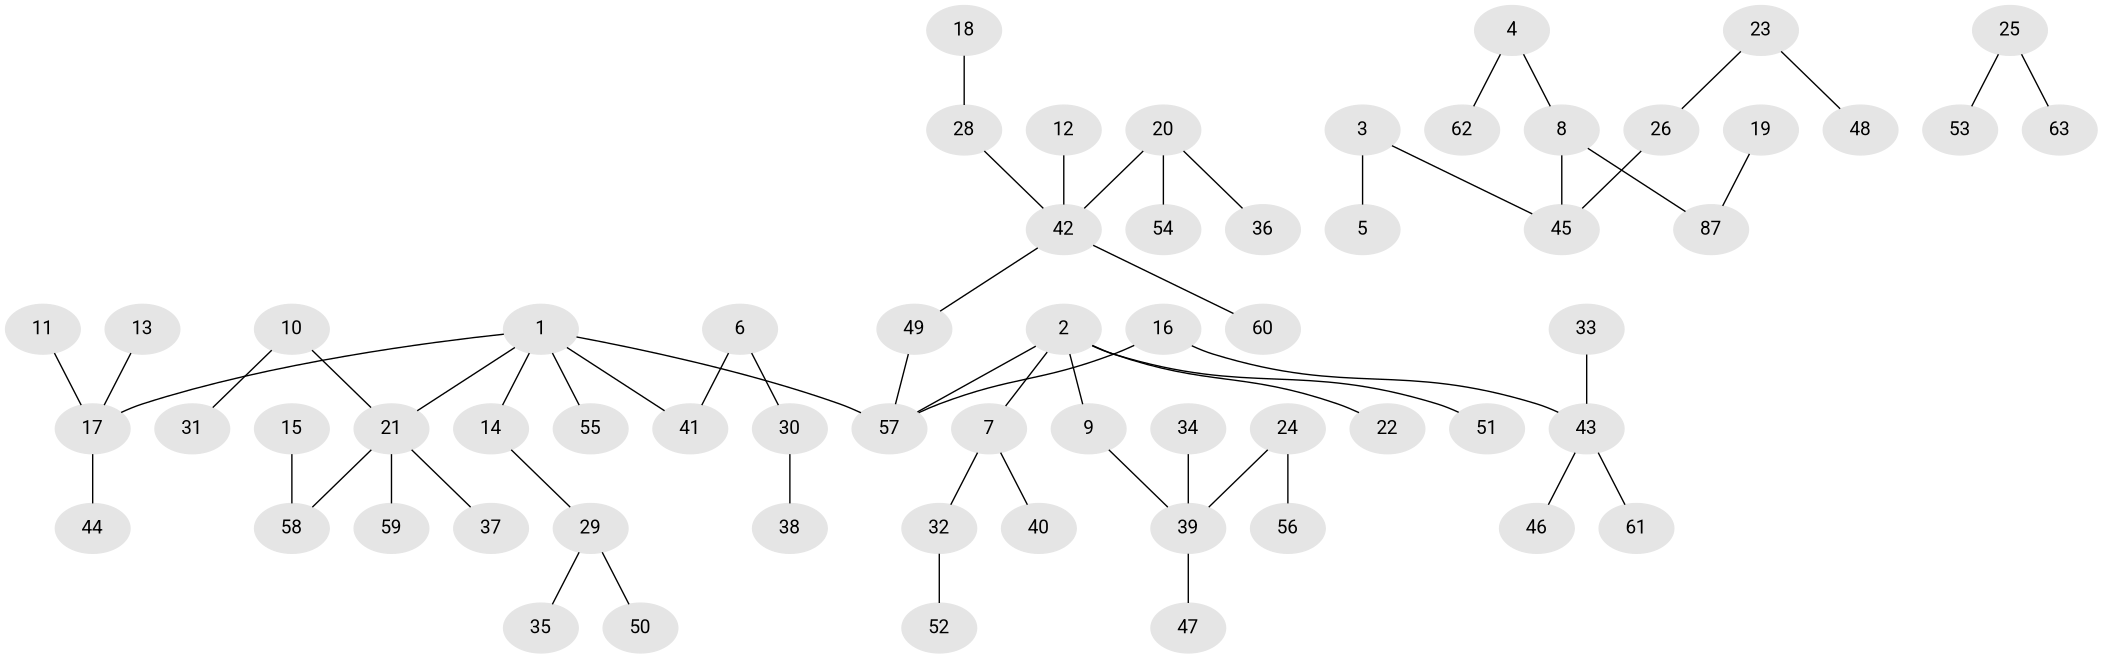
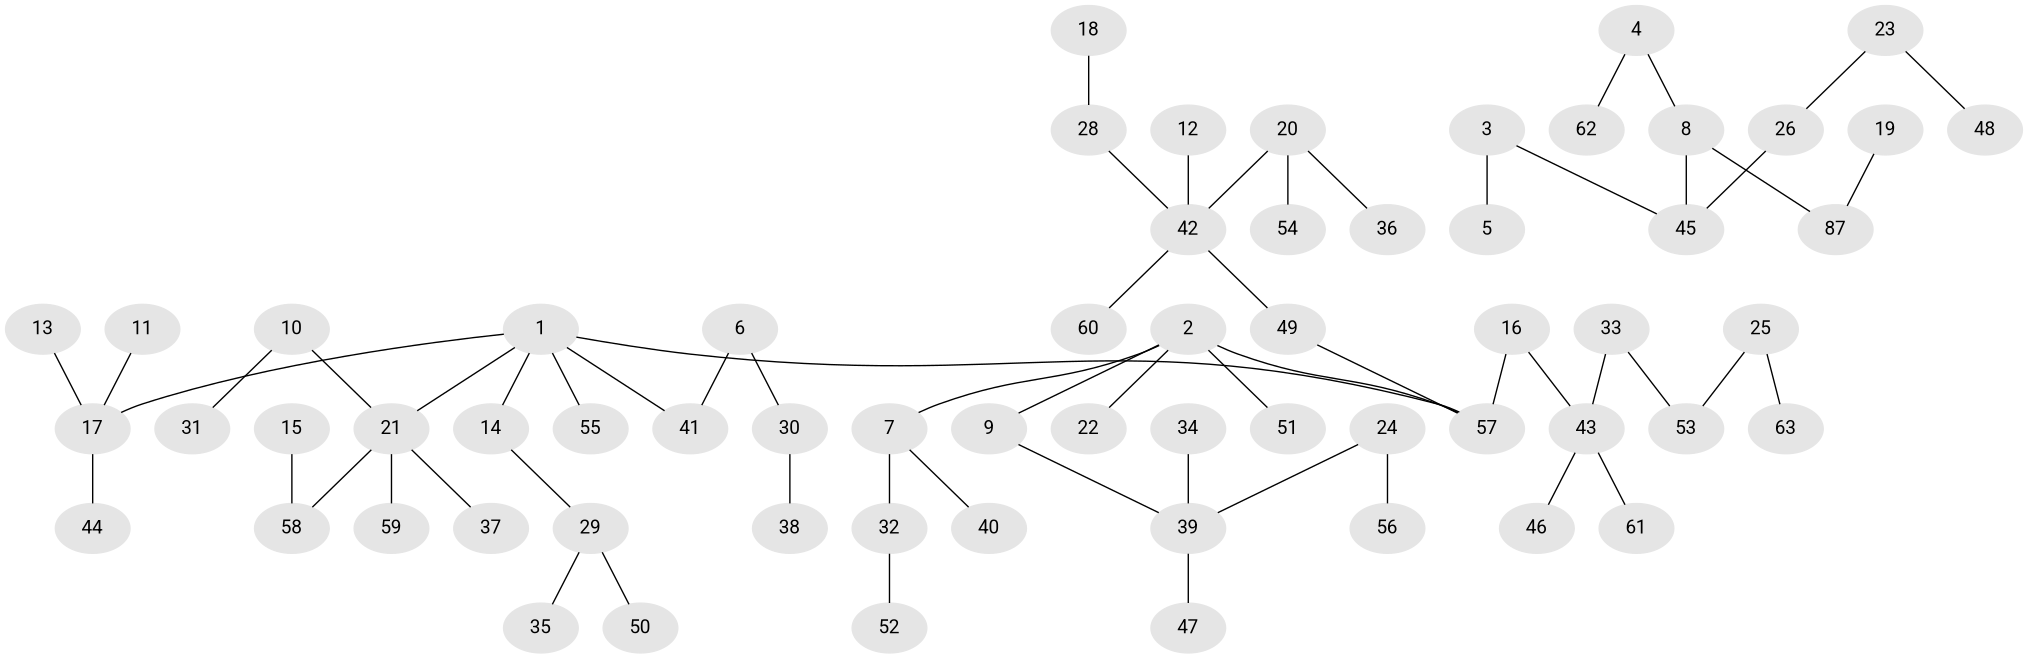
edge "33" -- "53": added
